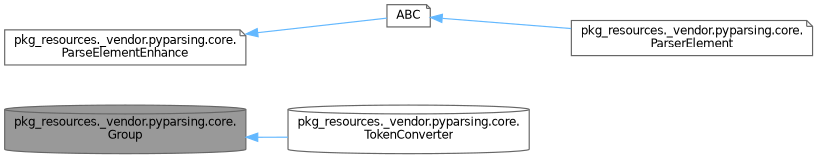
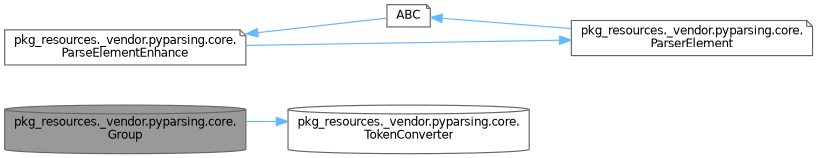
edge "pkg_resources._vendor.pyparsing.core. ParseElementEnhance" -> "pkg_resources._vendor.pyparsing.core. ParserElement": added
edge "pkg_resources._vendor.pyparsing.core. TokenConverter" -> "pkg_resources._vendor.pyparsing.core. Group": reversed
